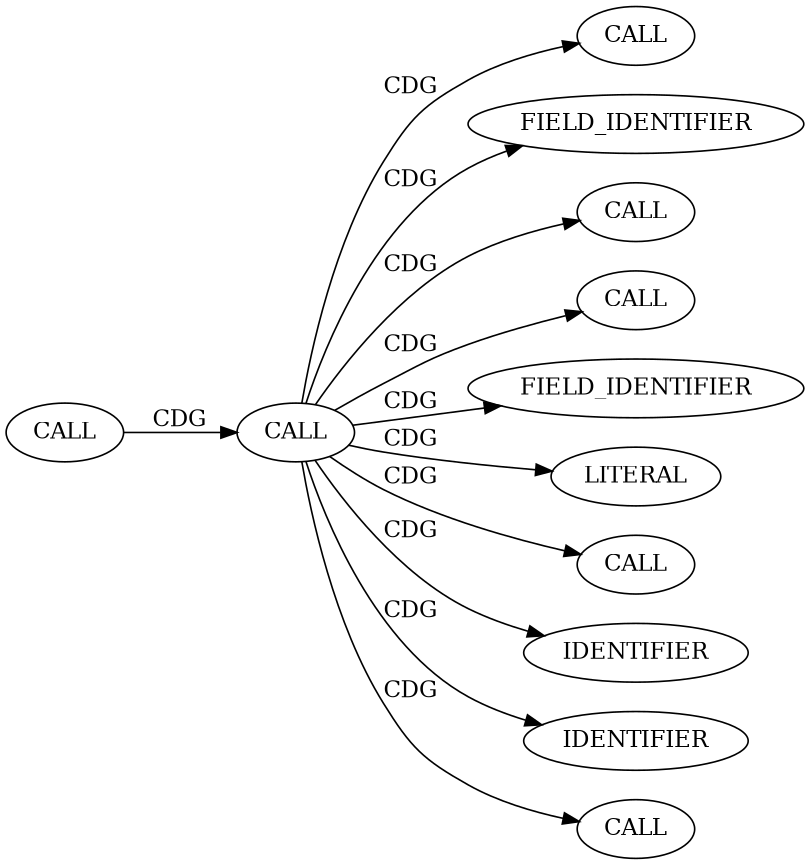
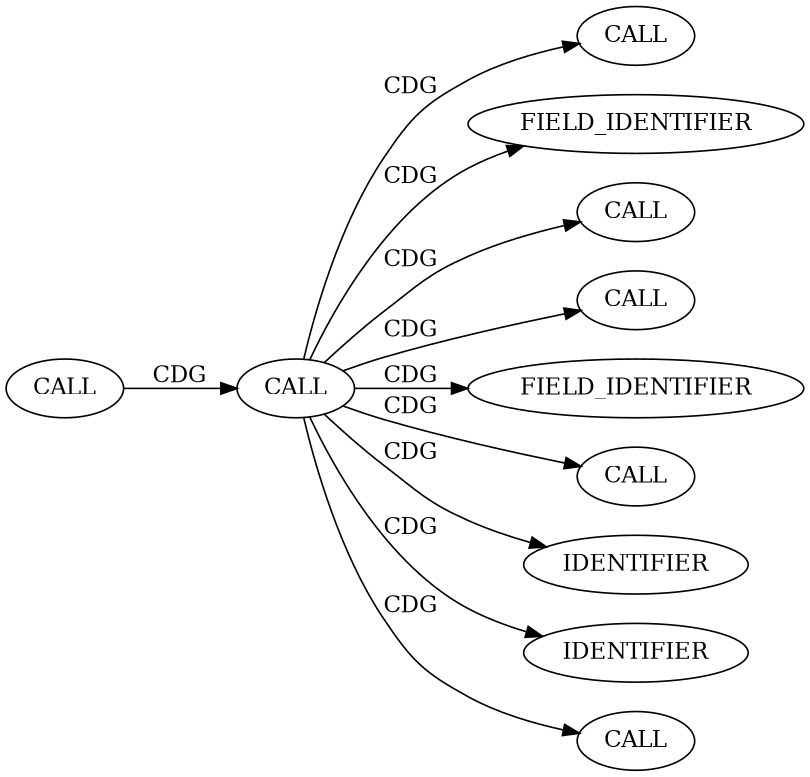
node "LITERAL": removed
